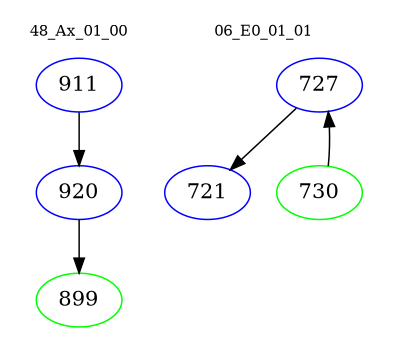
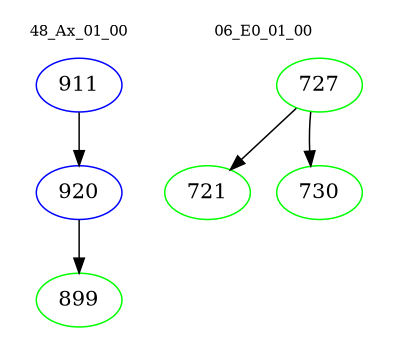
cluster "06_E0_01_01": label "06_E0_01_01" -> "06_E0_01_00"
node "727": color blue -> green
edge "730" -> "727": reversed
node "721": color blue -> green
